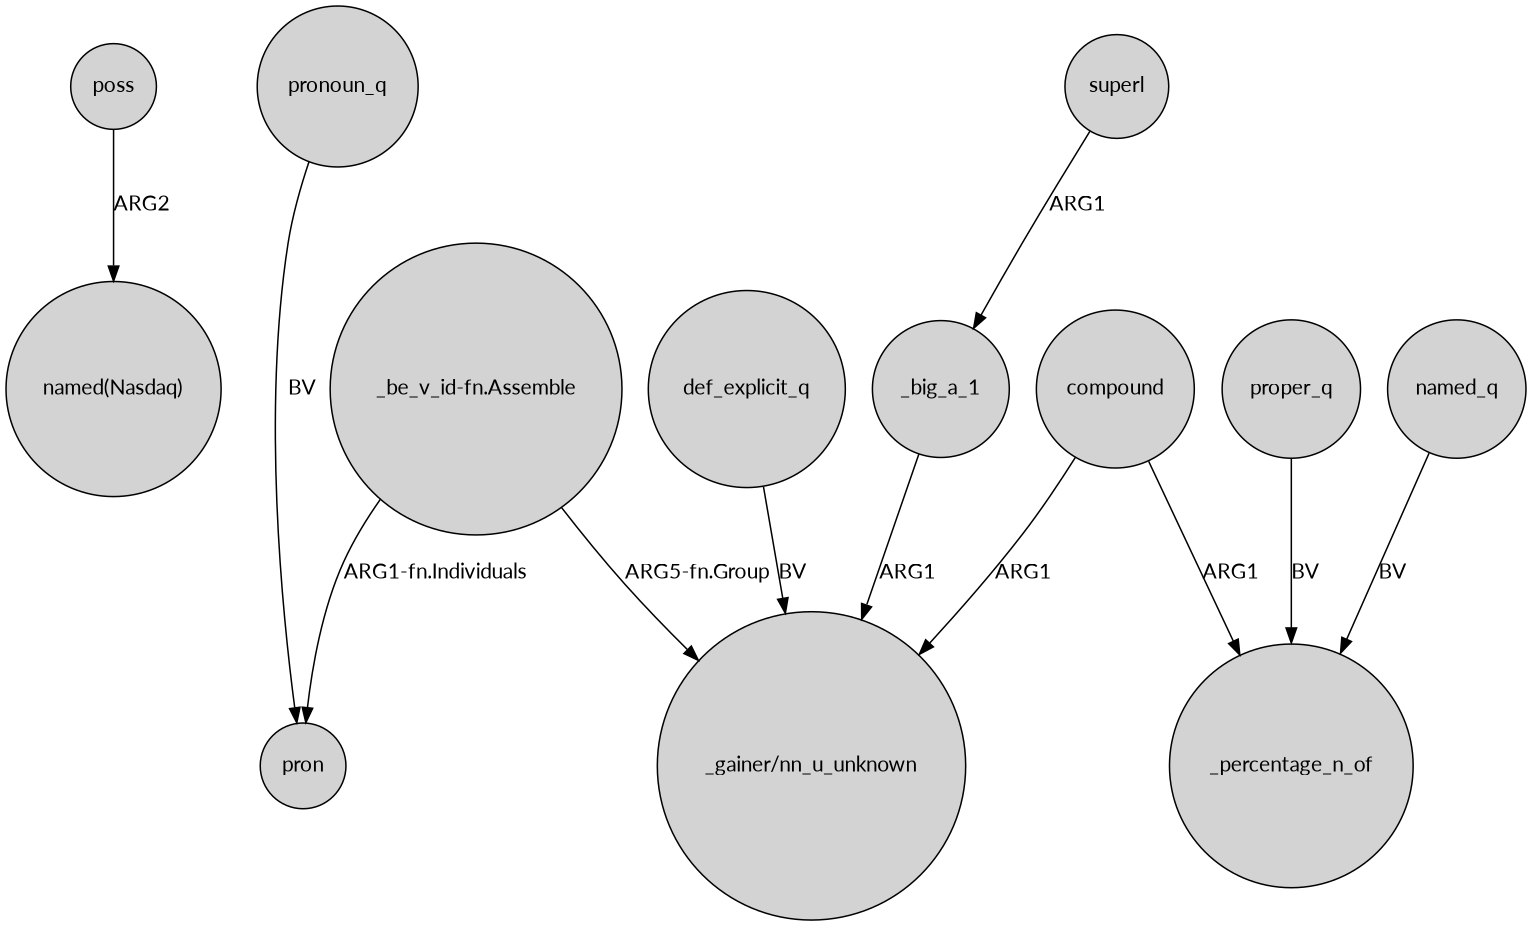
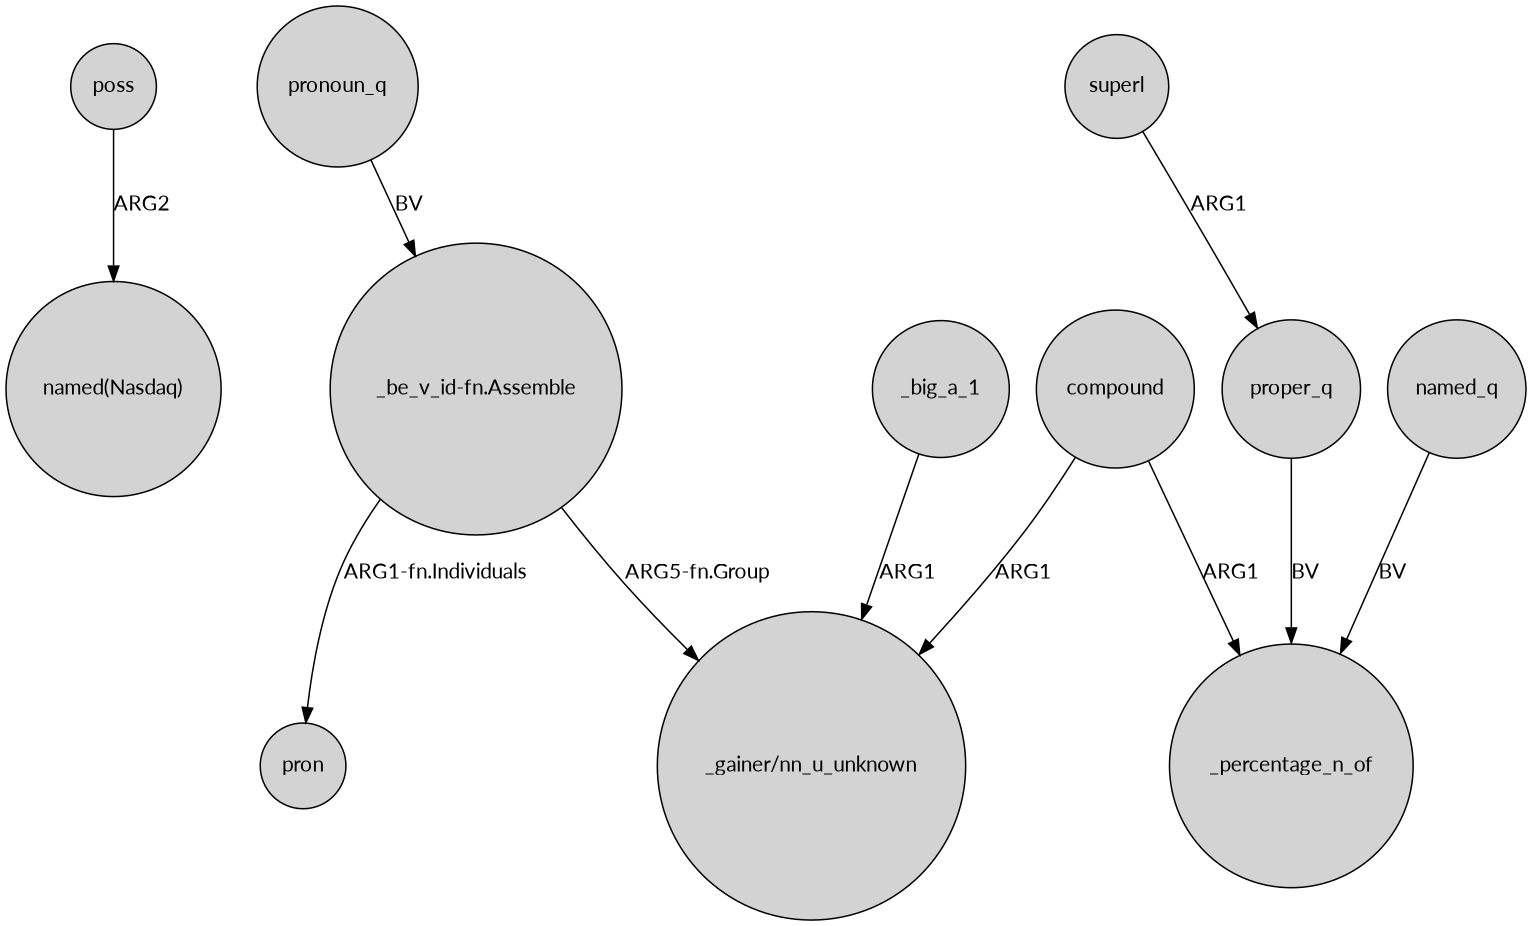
edge "superl" -> "_big_a_1": now "superl" -> "proper_q"
node "def_explicit_q": removed
edge "pronoun_q" -> "pron": now "pronoun_q" -> "_be_v_id-fn.Assemble"
